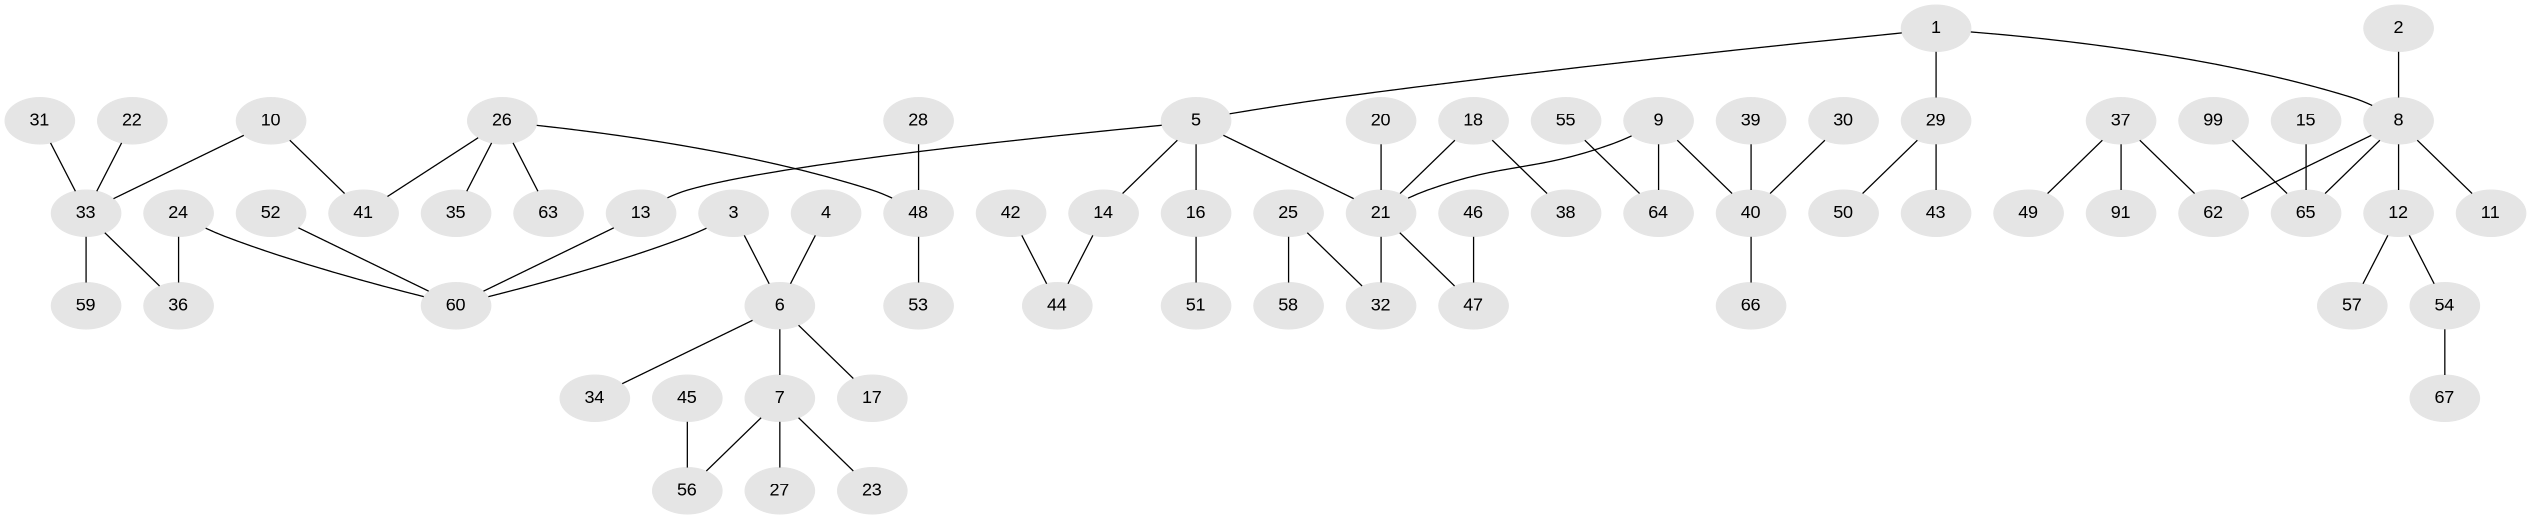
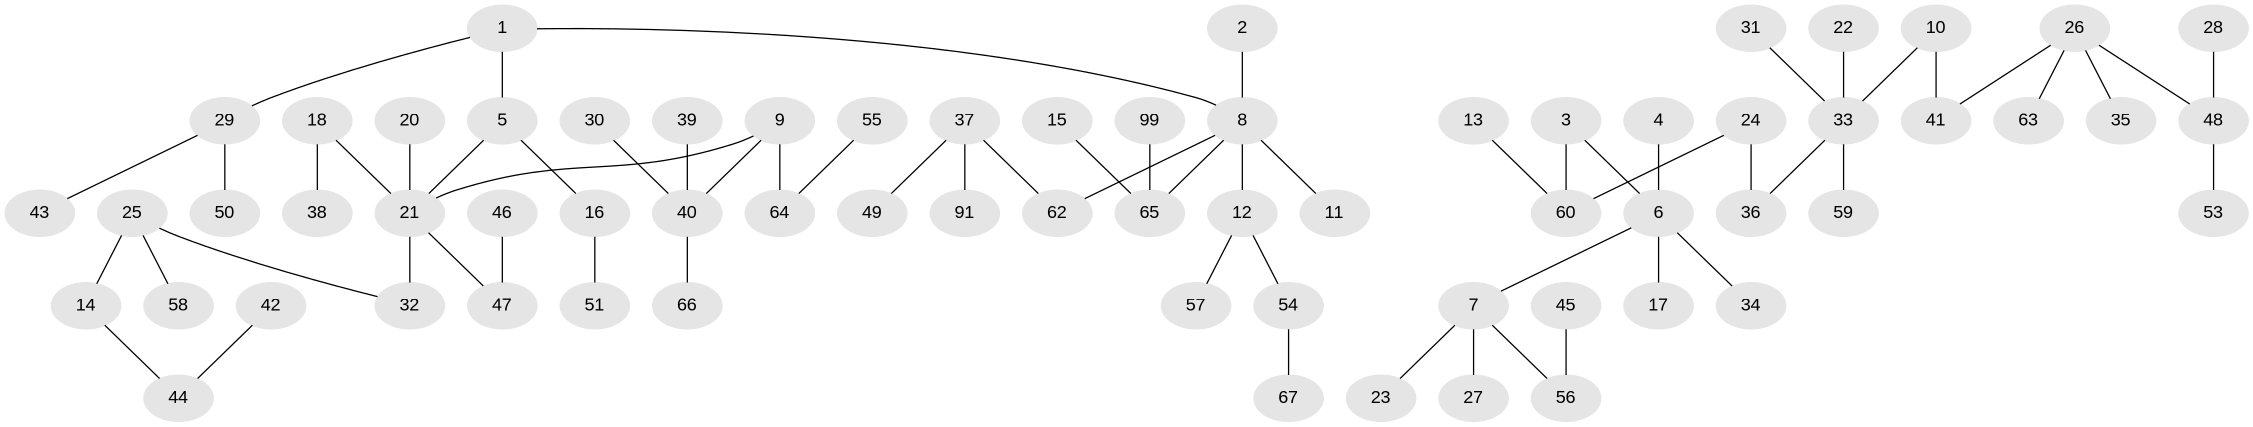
edge "5" -- "13": removed
edge "5" -- "14": now "25" -- "14"
node "52": removed
